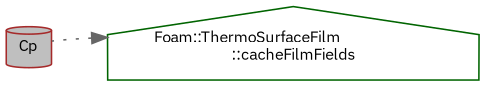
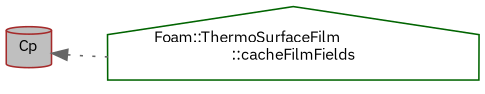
edge "Cp" -> "Foam::ThermoSurfaceFilm ::cacheFilmFields": reversed
